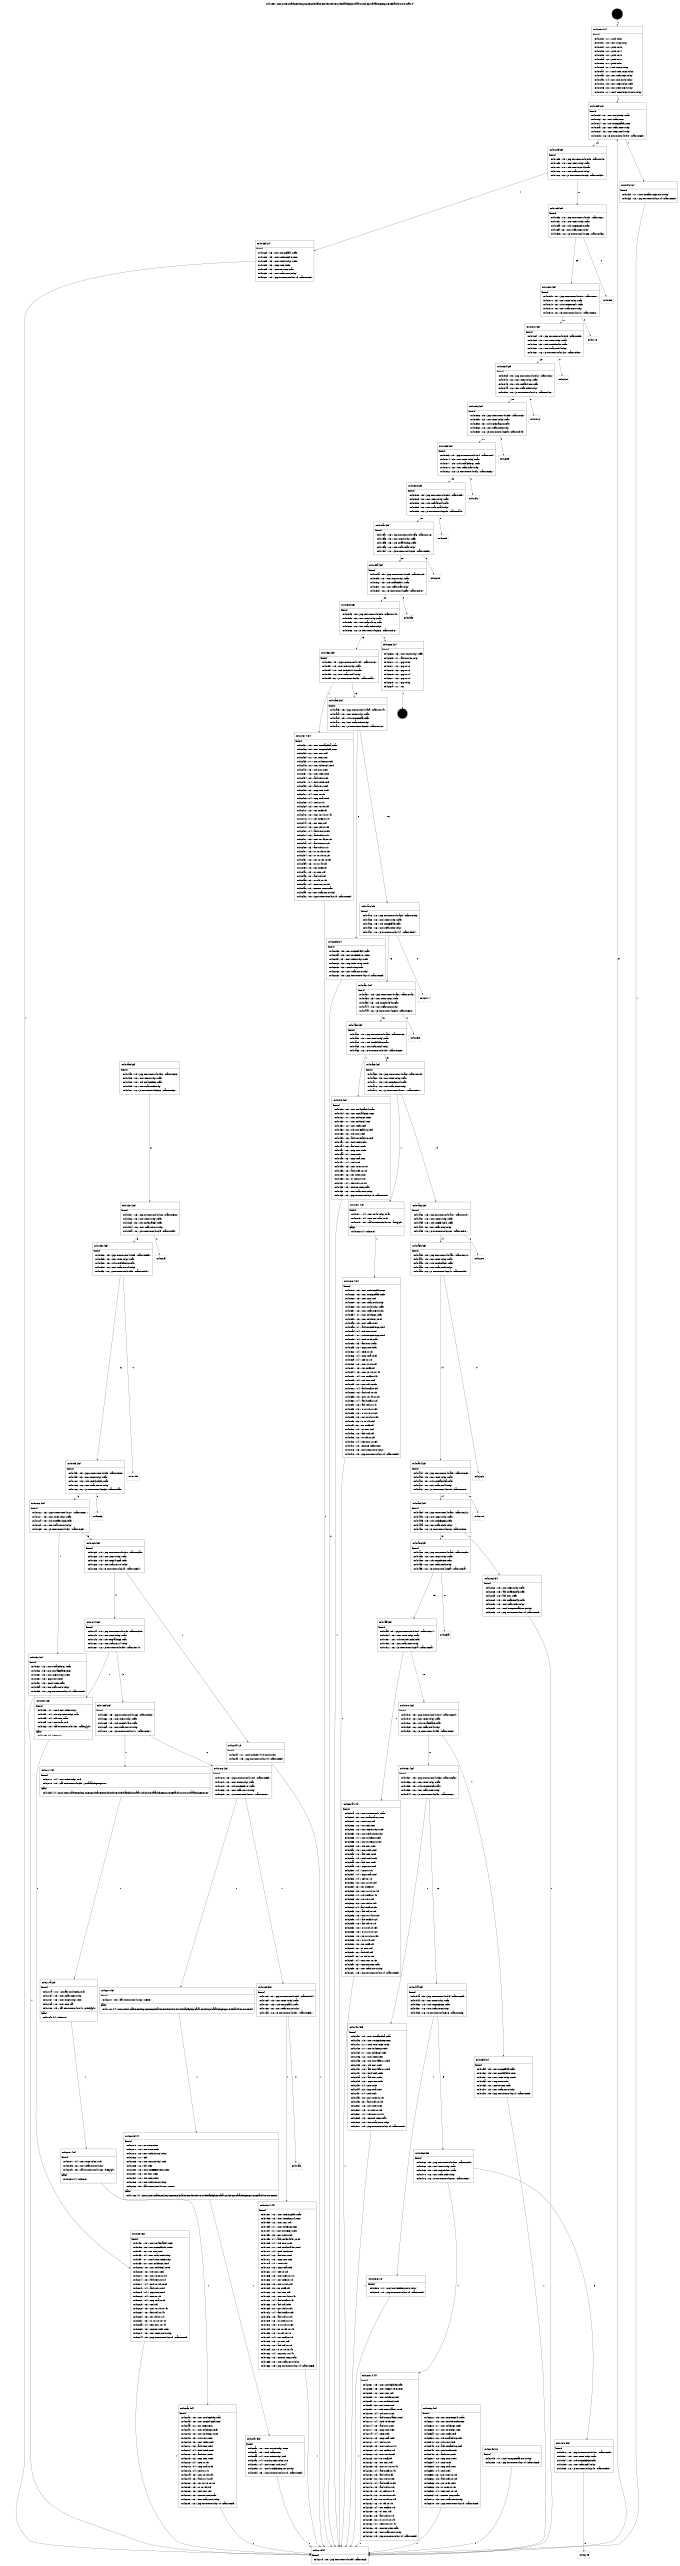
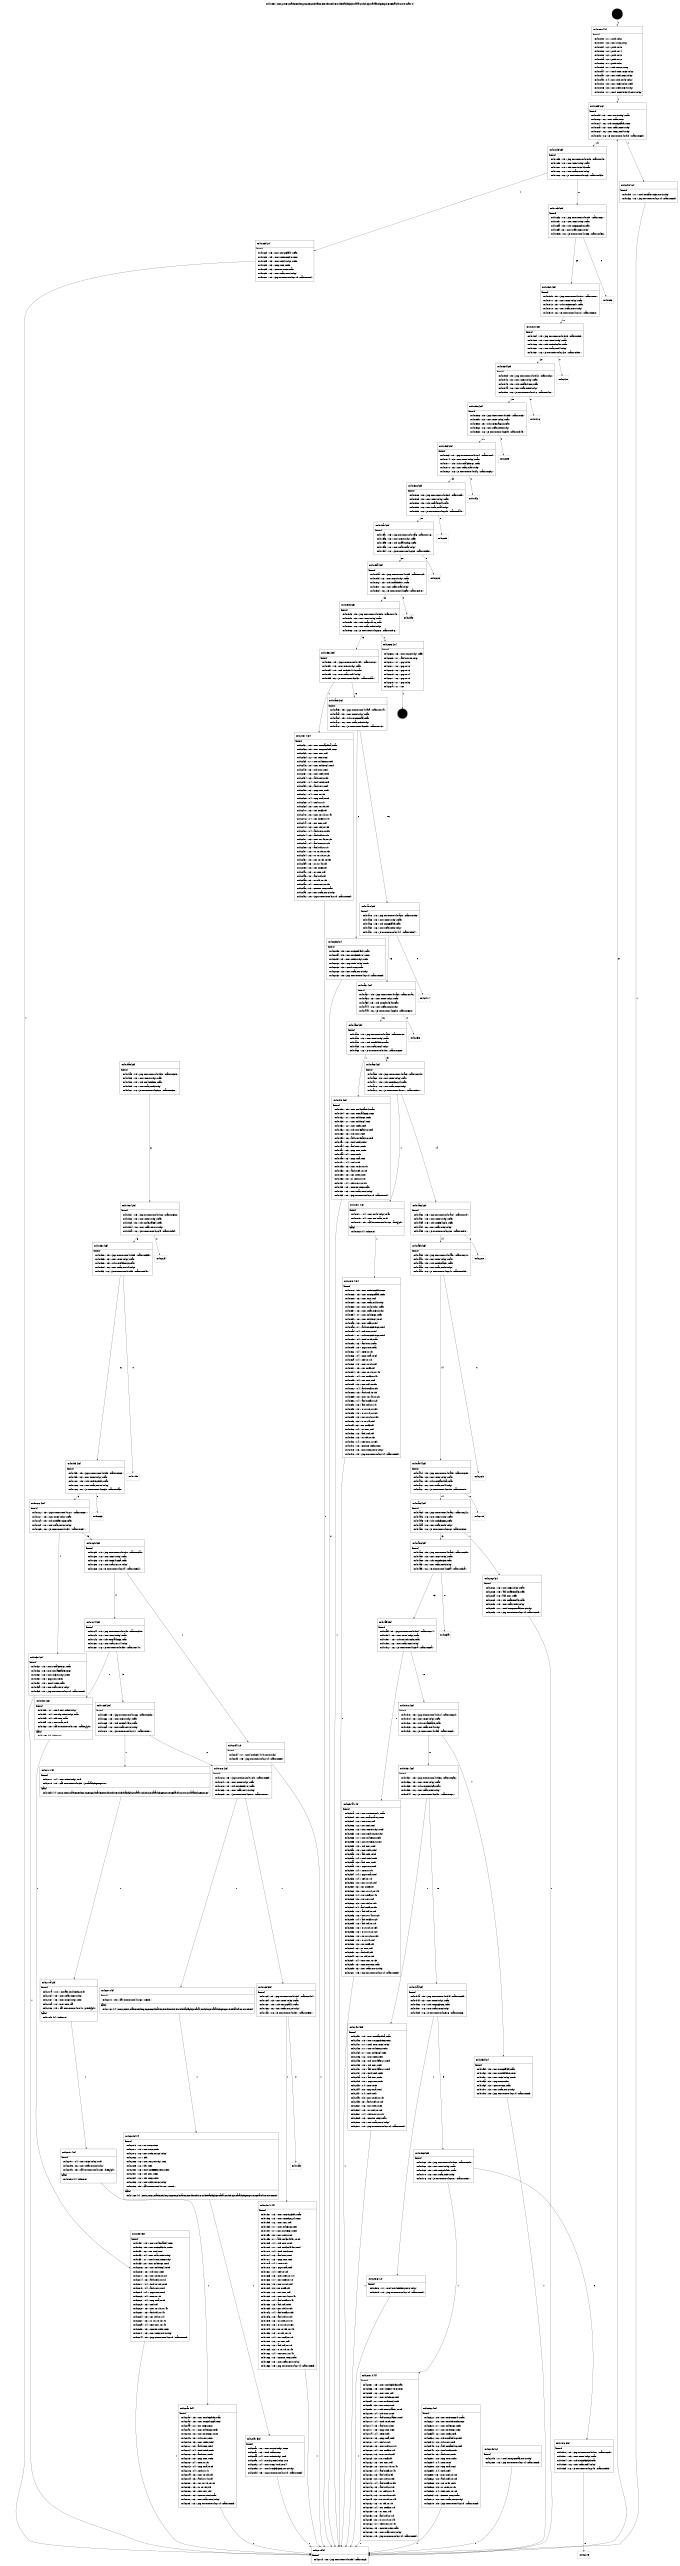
node "0x402718": removed
